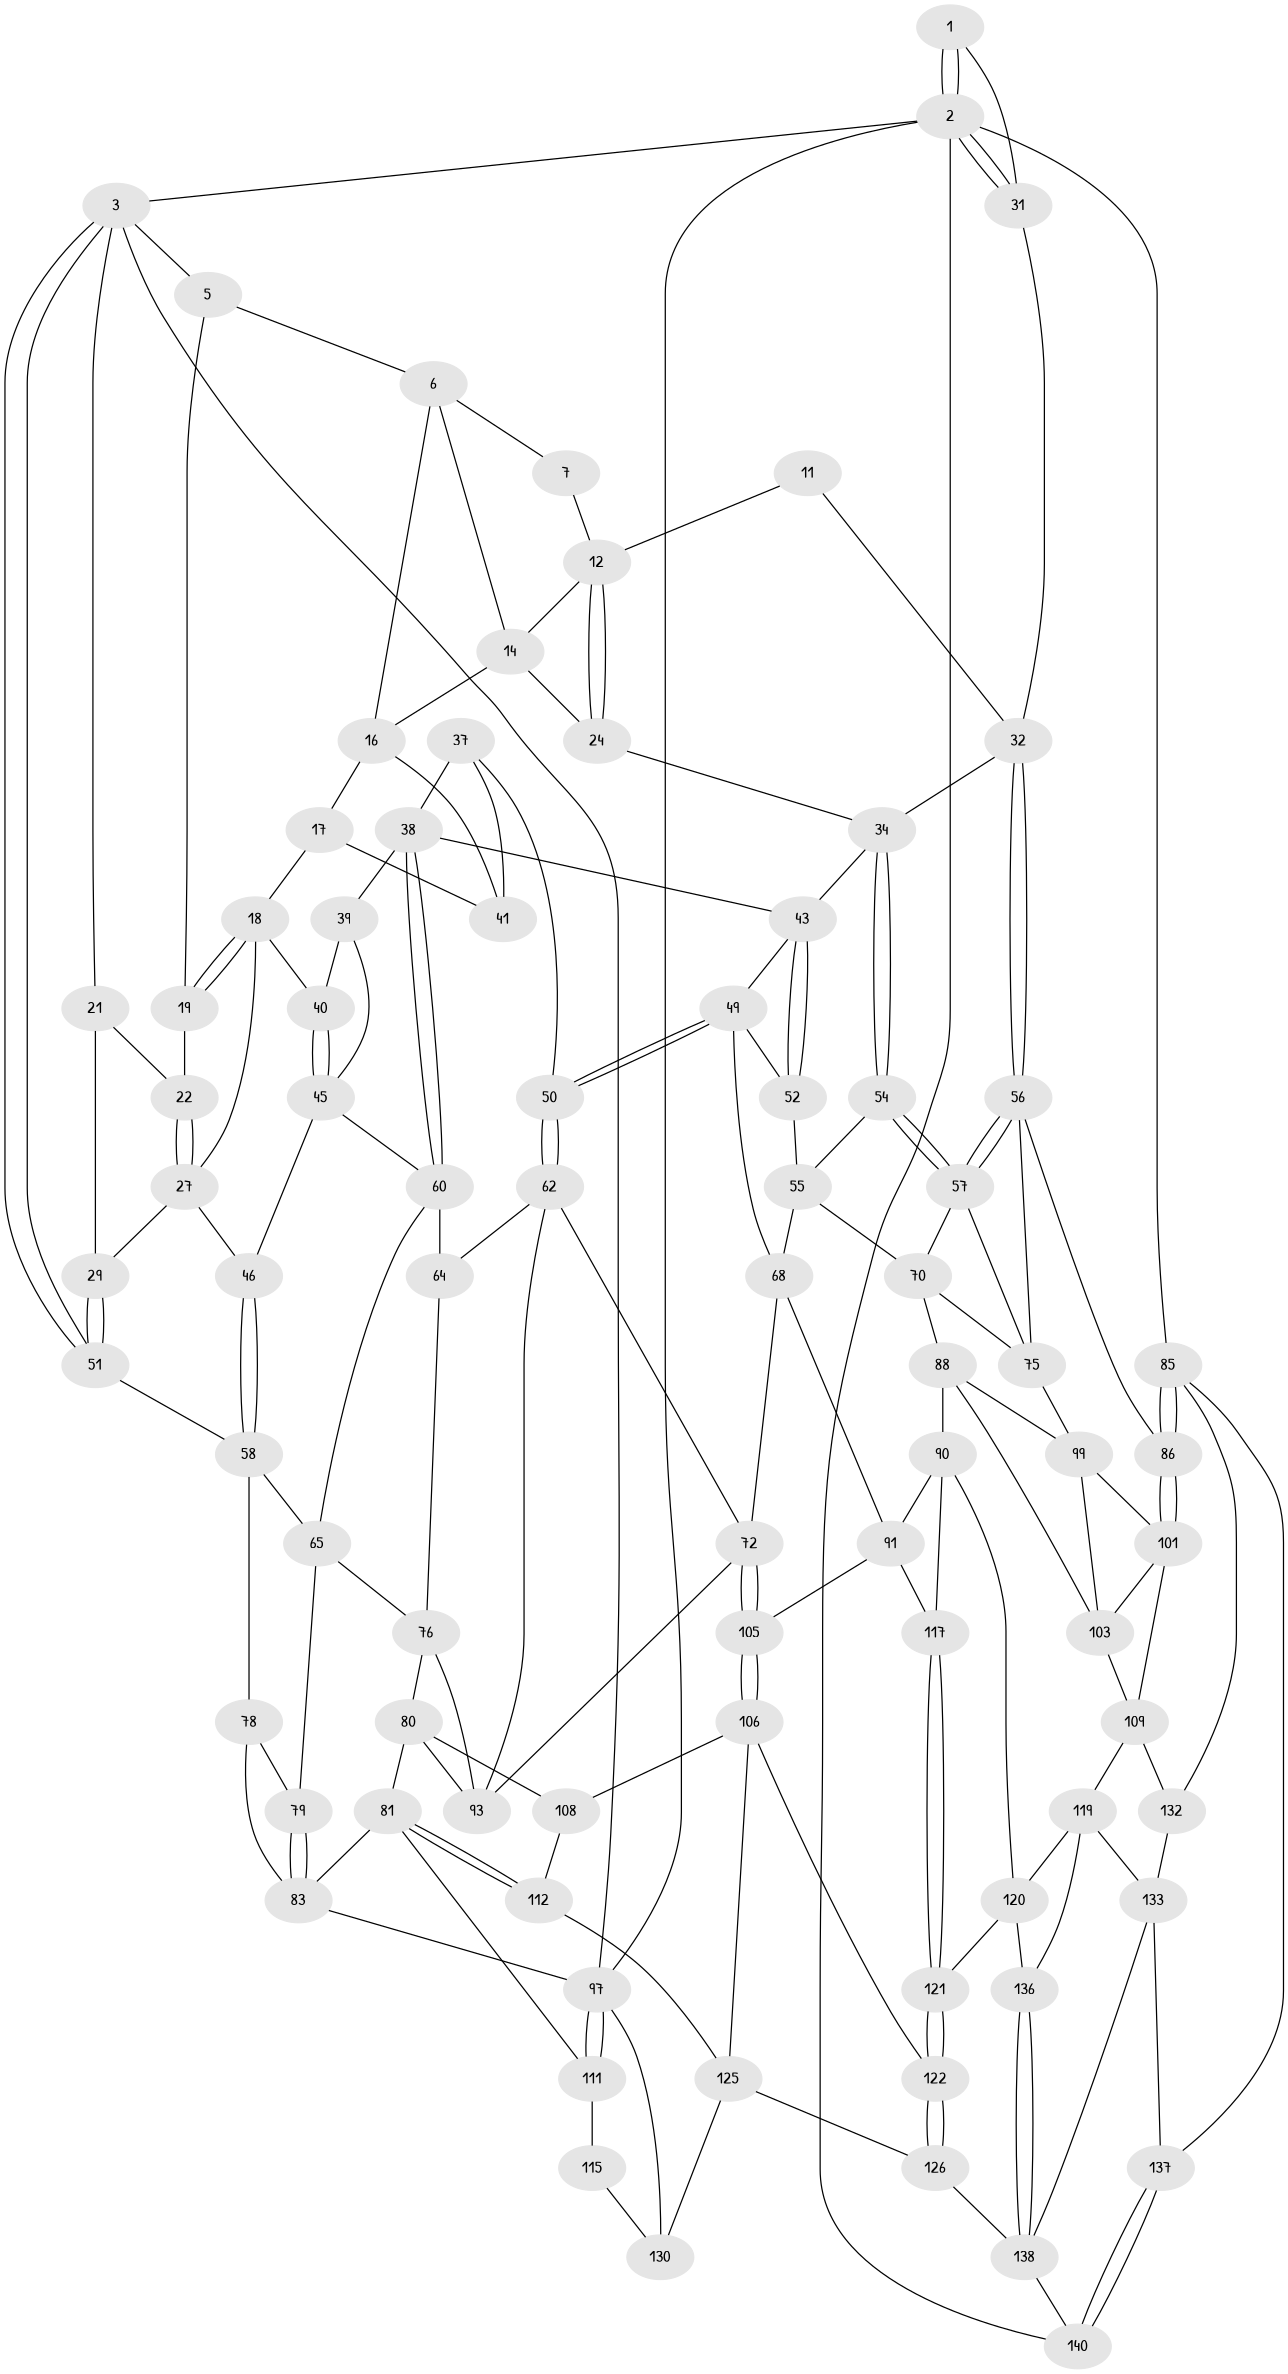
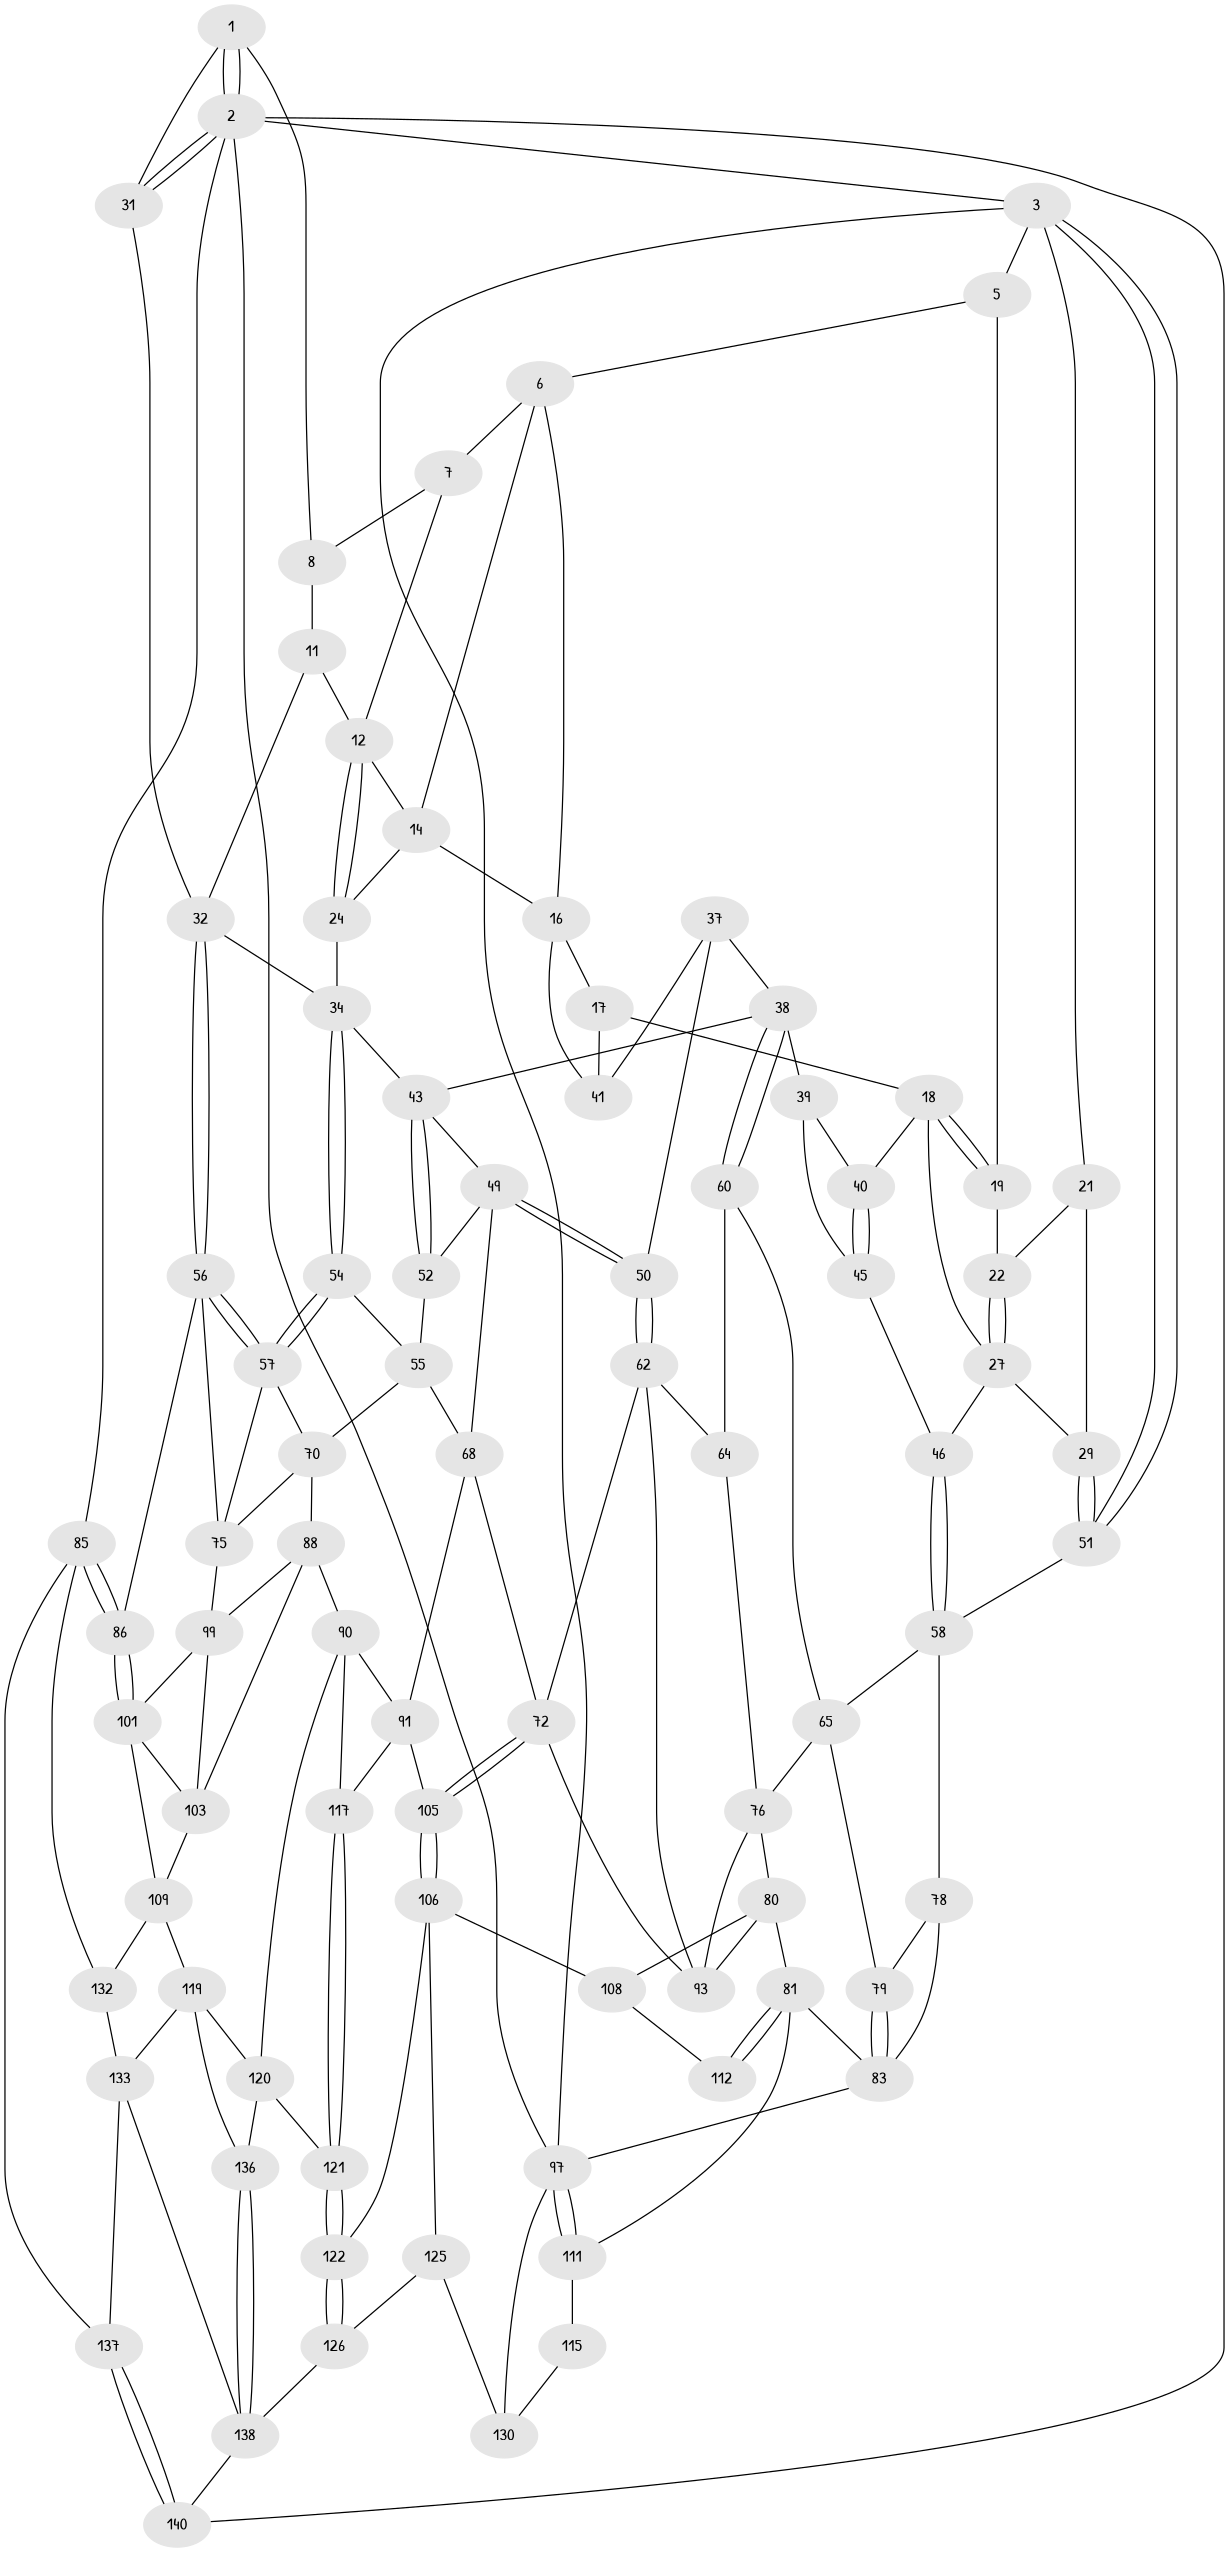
node "8": added
edge "45" -- "60": removed
edge "112" -- "125": removed
